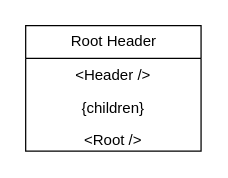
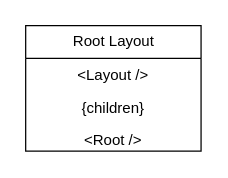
node "Root Header": label "Root Header" -> "Root Layout"
node "<Header />": label "<Header />" -> "<Layout />"
